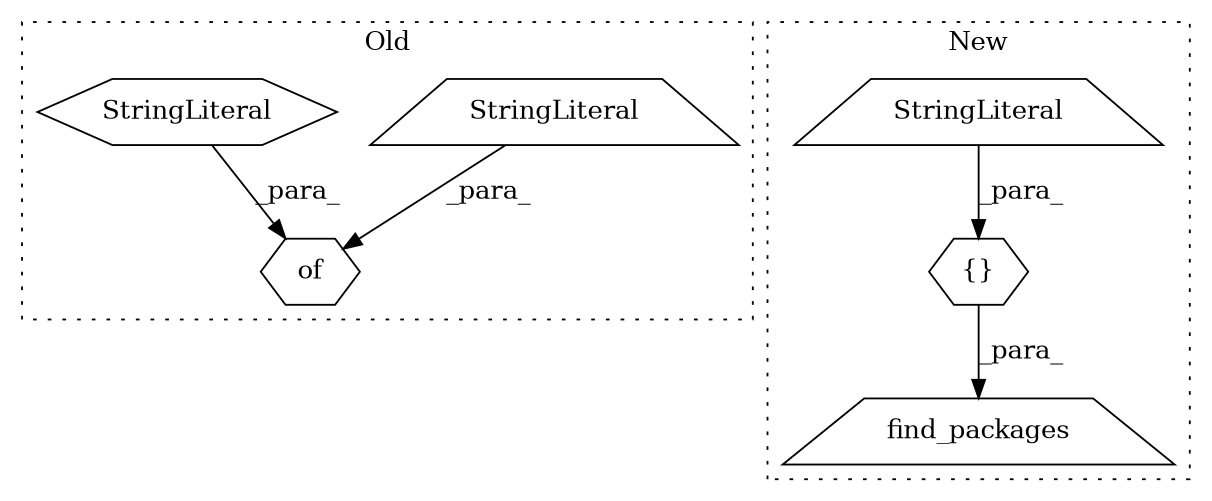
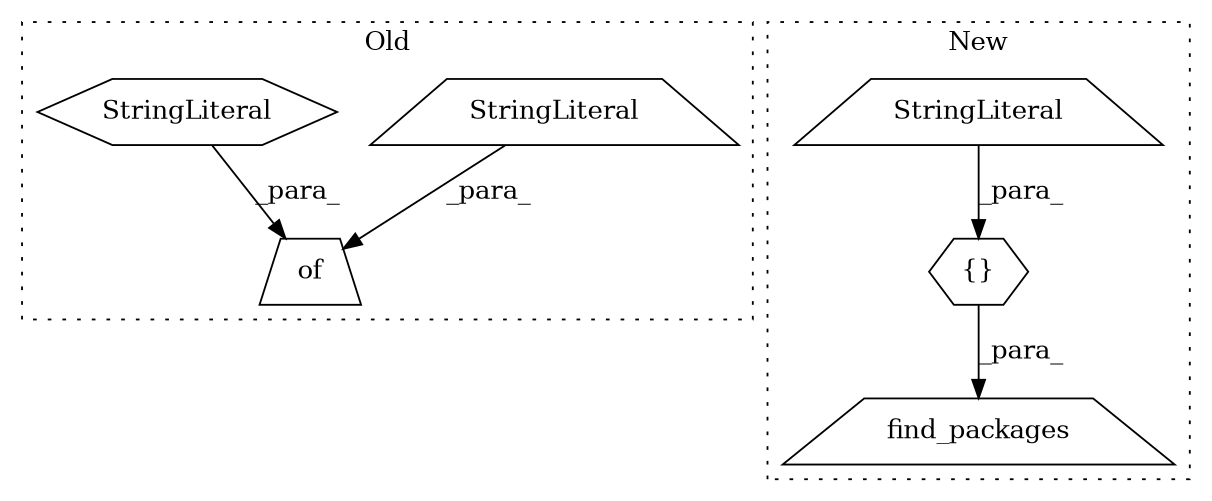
node "of": shape hexagon -> trapezium
